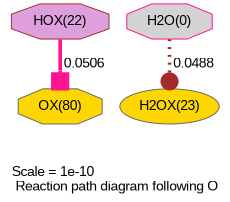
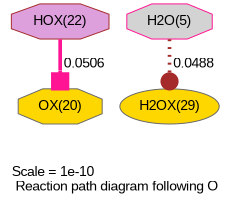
node "H2O(0)": label "H2O(0)" -> "H2O(5)"
node "OX(80)": label "OX(80)" -> "OX(20)"
node "H2OX(23)": label "H2OX(23)" -> "H2OX(29)"
